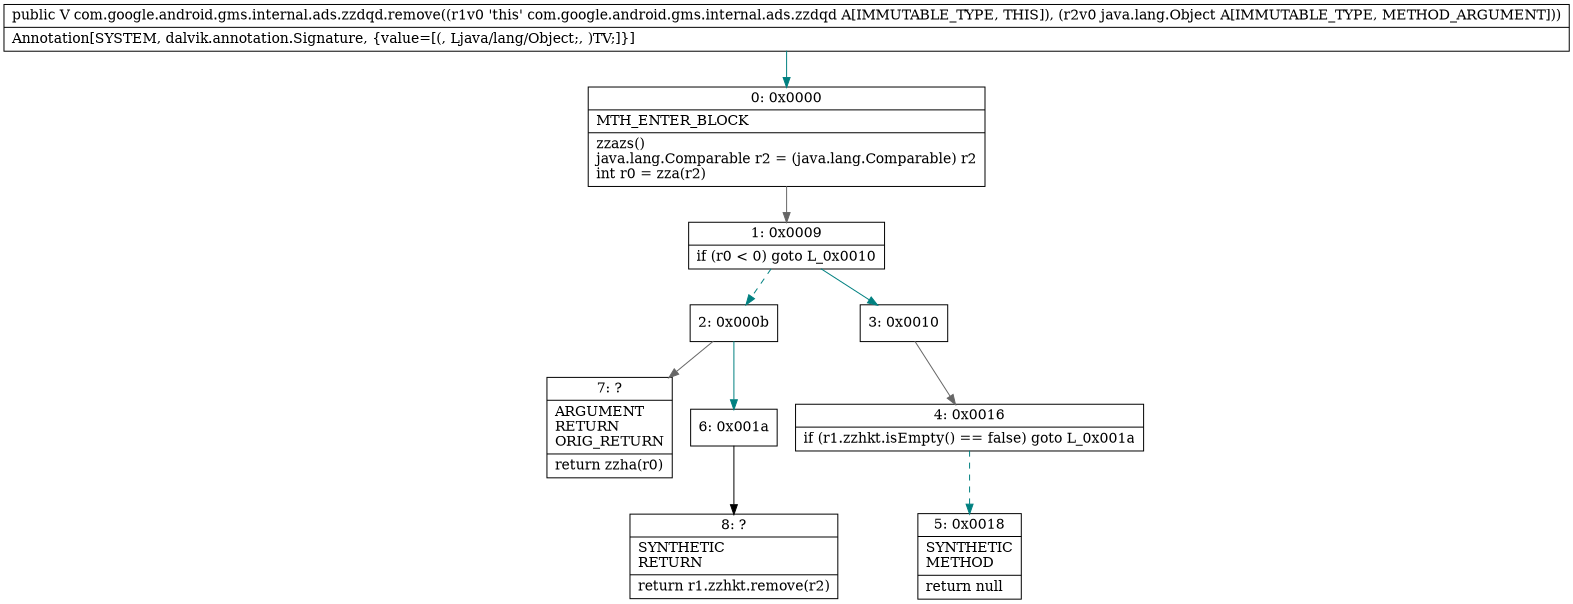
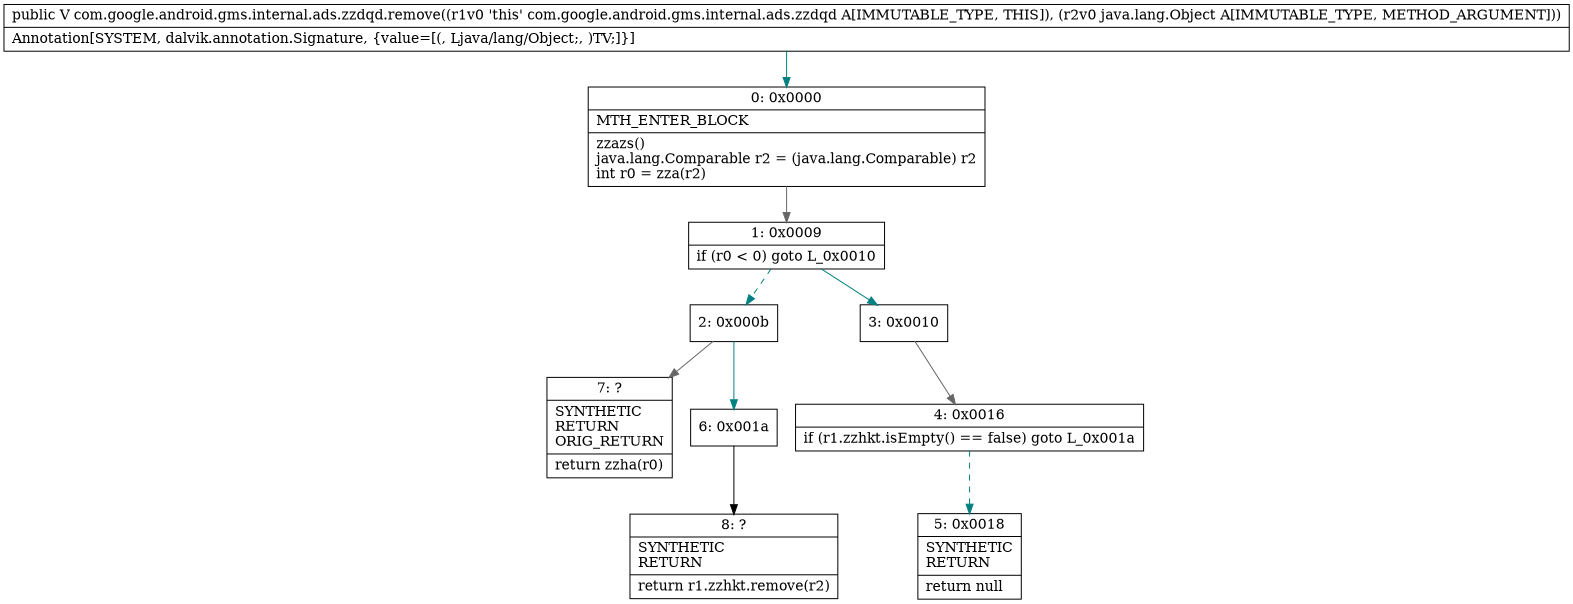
node "7: ?": text "ARGUMENT" -> "SYNTHETIC"
node "5: 0x0018": text "METHOD" -> "RETURN"
